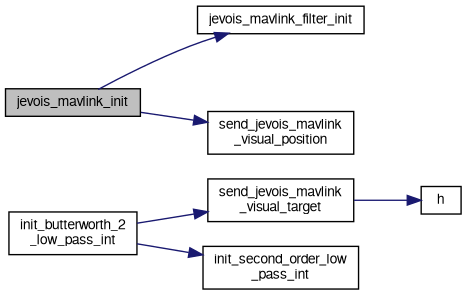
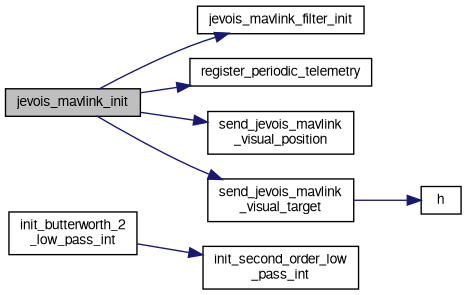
node "register_periodic_telemetry": added
edge "init_butterworth_2 _low_pass_int" -> "send_jevois_mavlink _visual_target": now "jevois_mavlink_init" -> "send_jevois_mavlink _visual_target"
